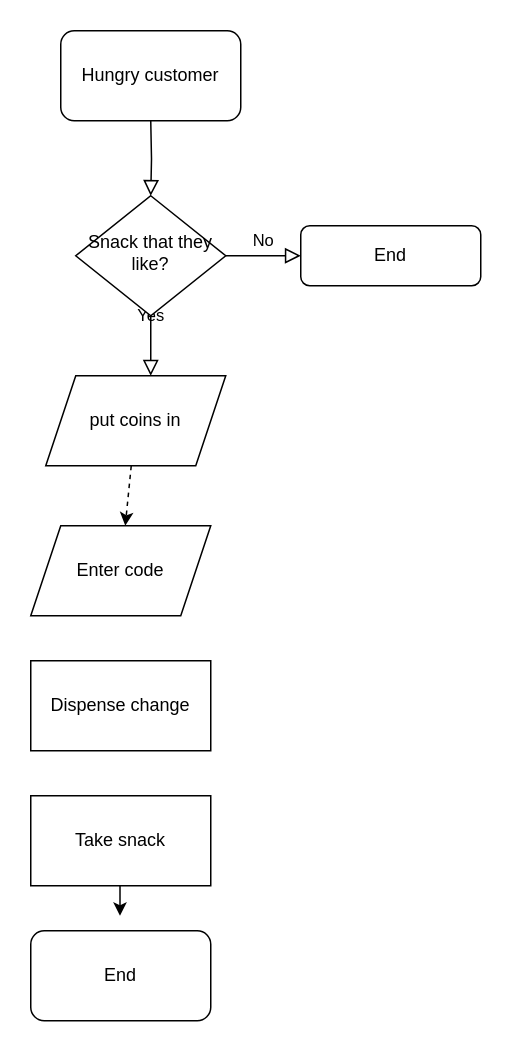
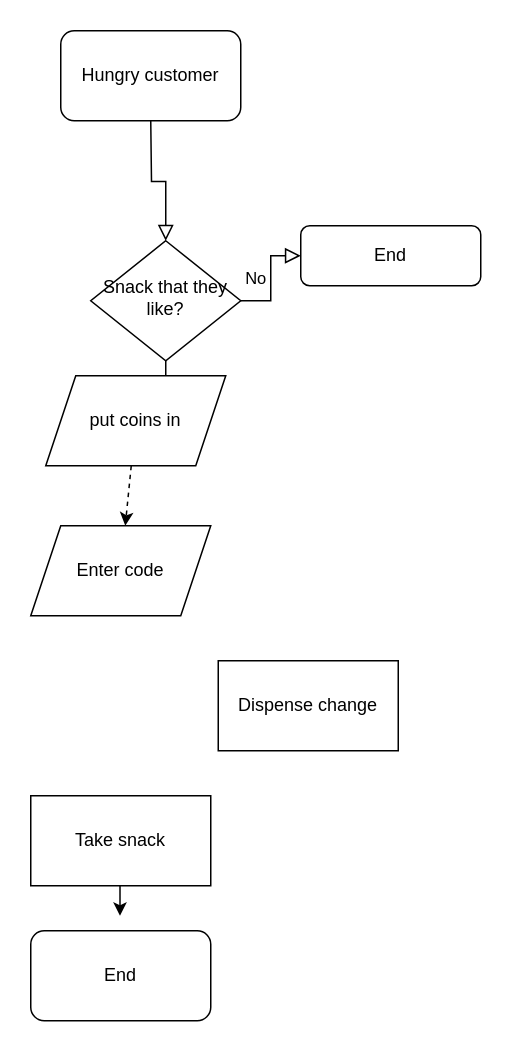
node "Snack that they like?": moved (151, 256) -> (166, 301)
node "Dispense change": moved (121, 706) -> (308, 706)
